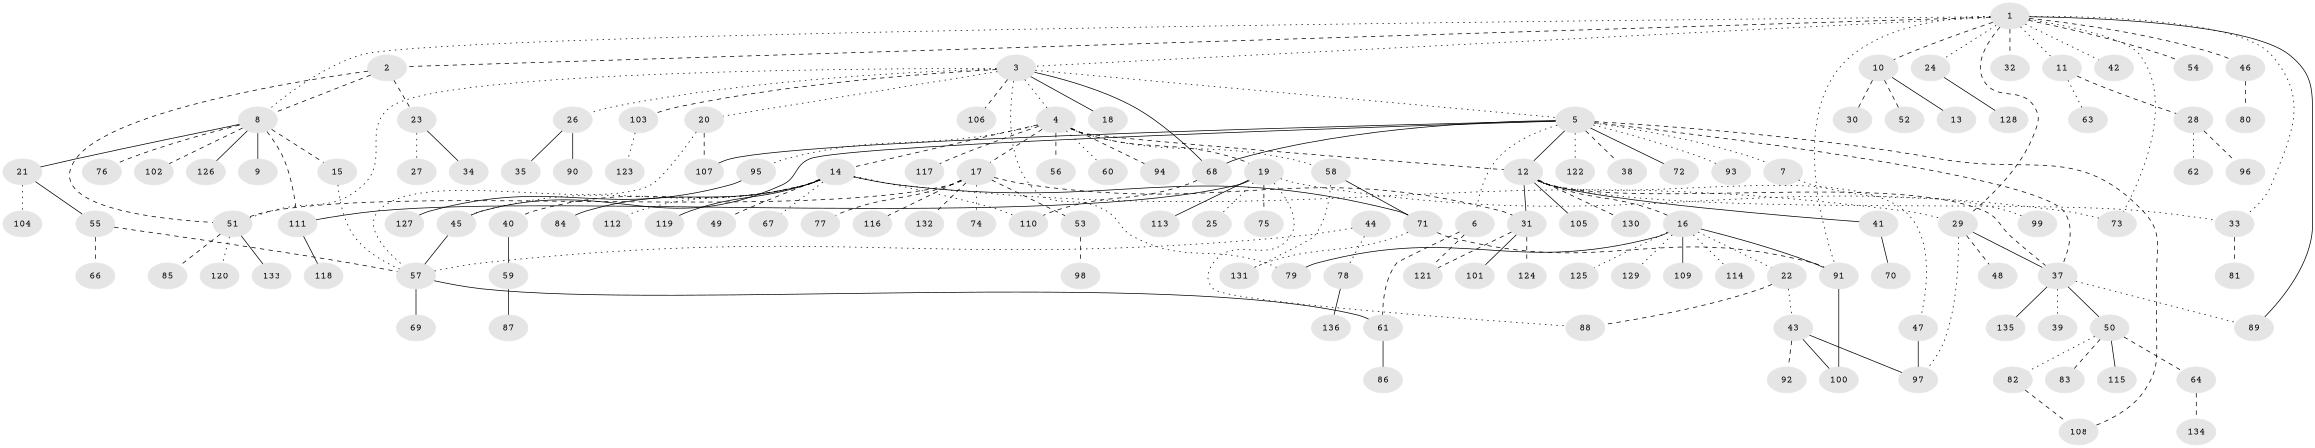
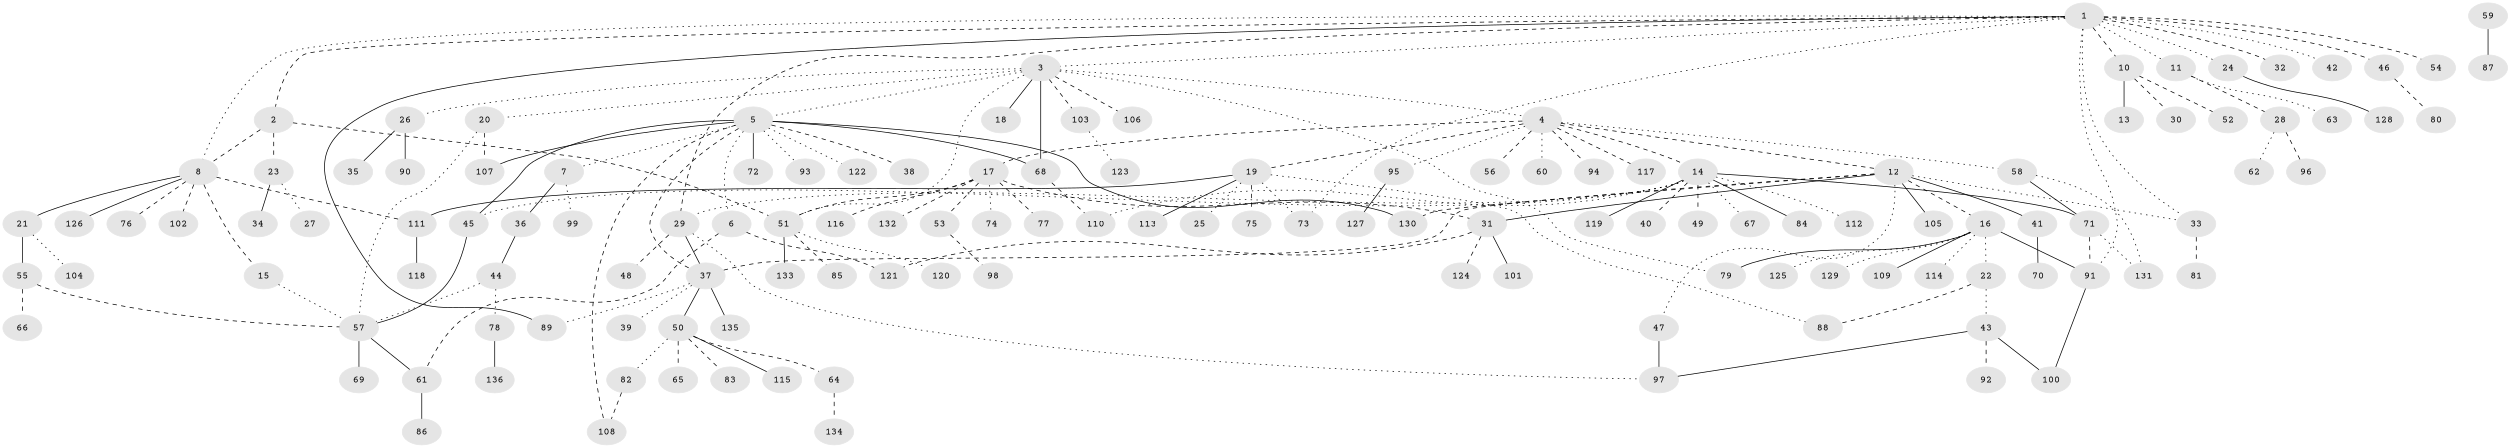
edge "5" -- "12": now "5" -- "130"
node "9": removed
node "36": added
edge "40" -- "59": removed
node "65": added
